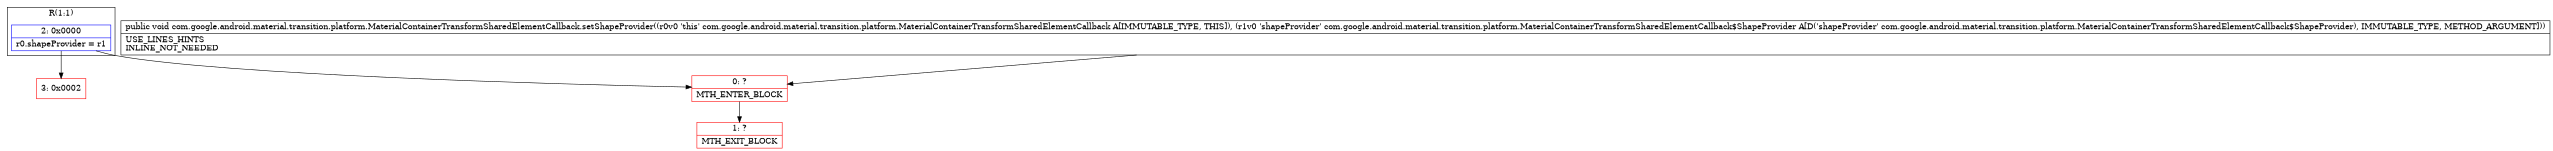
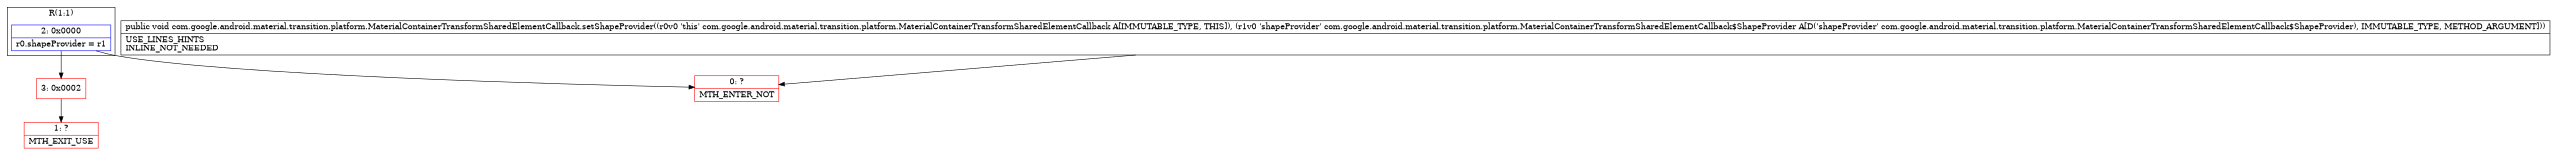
node "0: ?": text "MTH_ENTER_BLOCK" -> "MTH_ENTER_NOT"
edge "0: ?" -> "1: ?": now "3: 0x0002" -> "1: ?"
node "1: ?": text "MTH_EXIT_BLOCK" -> "MTH_EXIT_USE"
